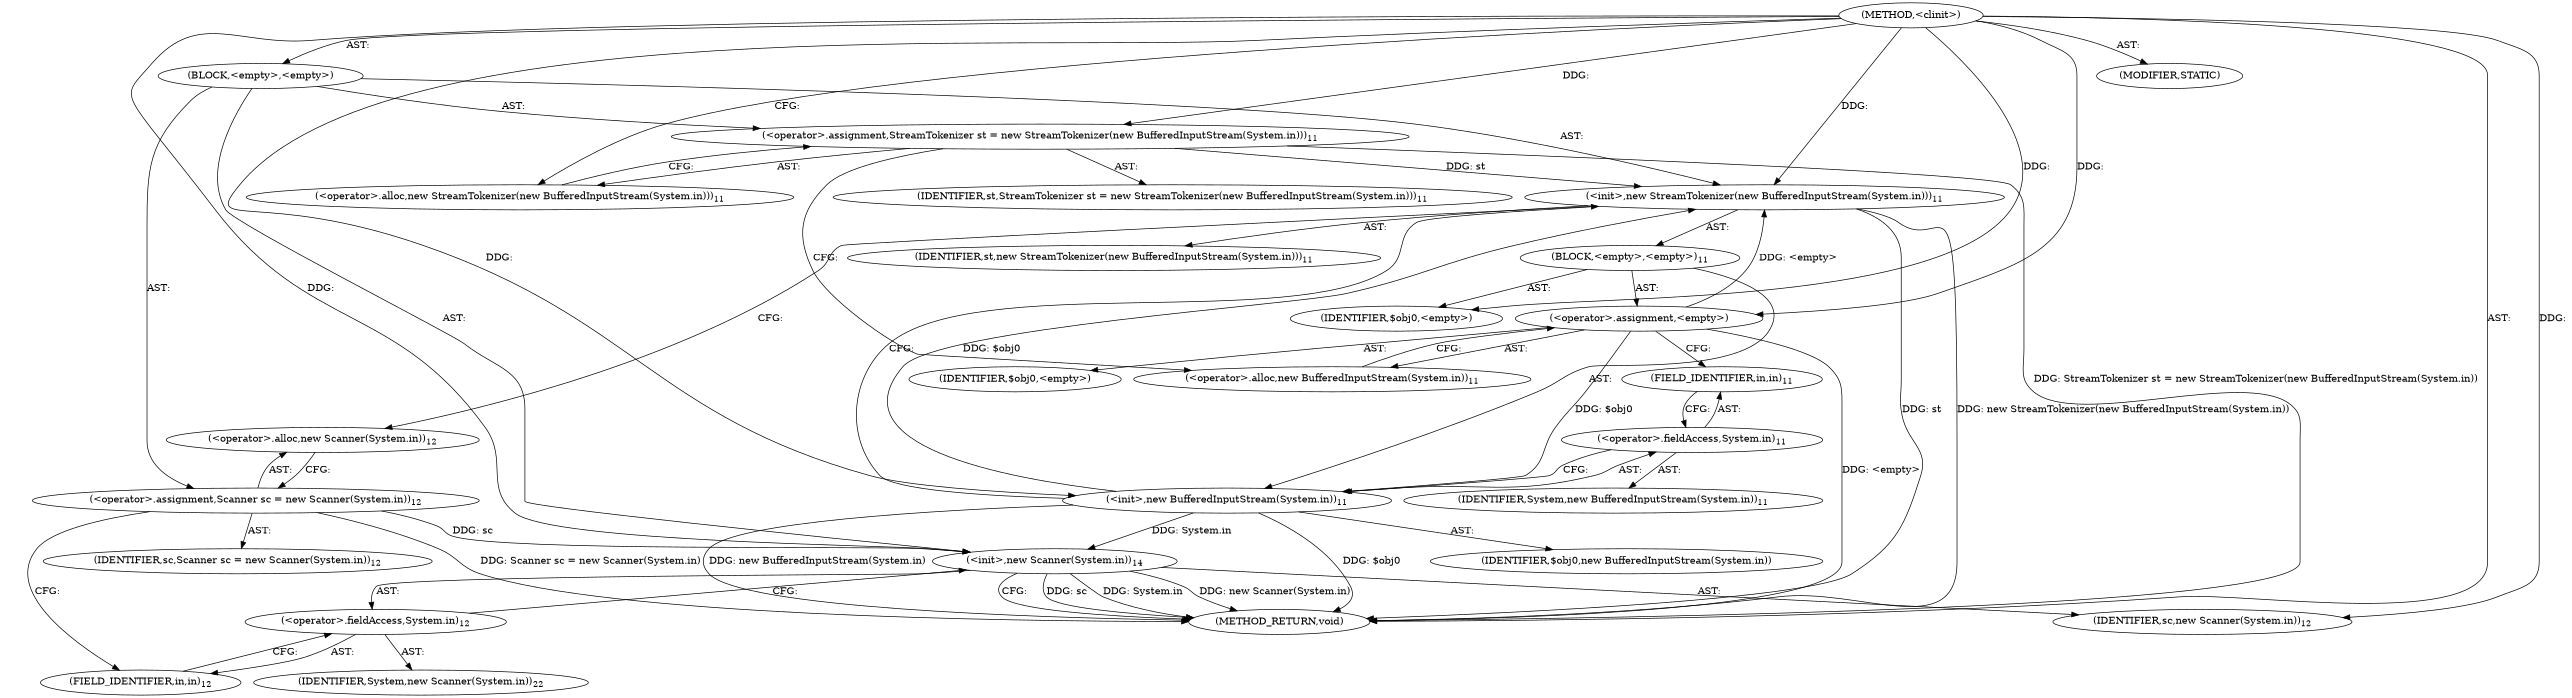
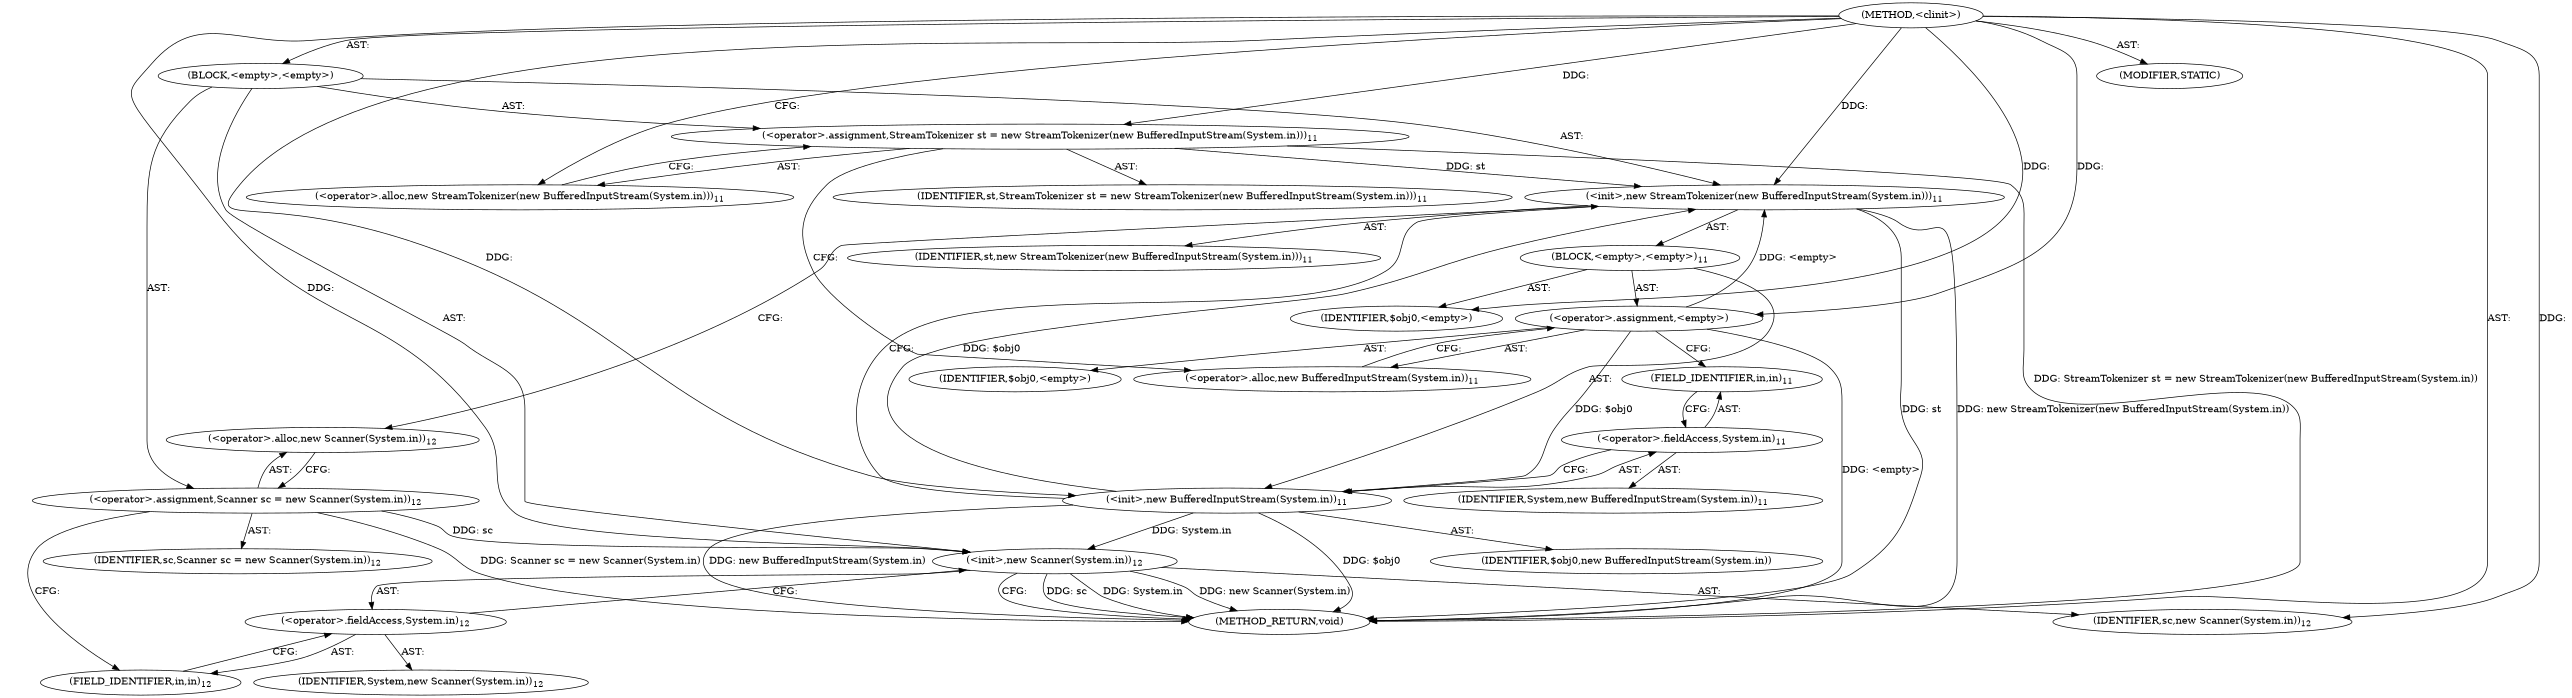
node "(<init>,new Scanner(System.in))": text "14" -> "12"
node "(IDENTIFIER,System,new Scanner(System.in))": text "22" -> "12"
